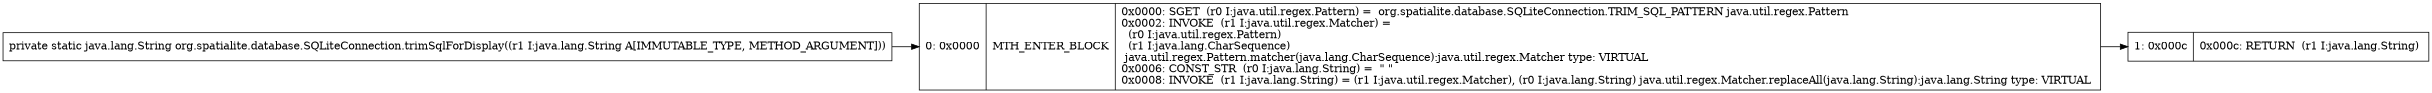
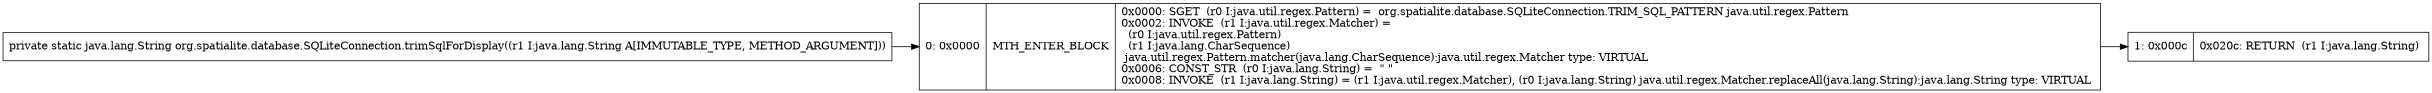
node "1: 0x000c": text "0x000c: RETURN  (r1 I:java.lang.String)" -> "0x020c: RETURN  (r1 I:java.lang.String)"
